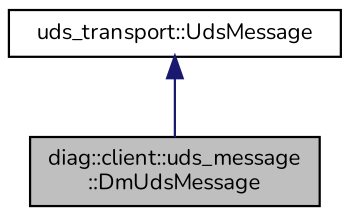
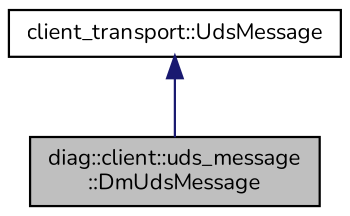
node "uds_transport::UdsMessage": label "uds_transport::UdsMessage" -> "client_transport::UdsMessage"
